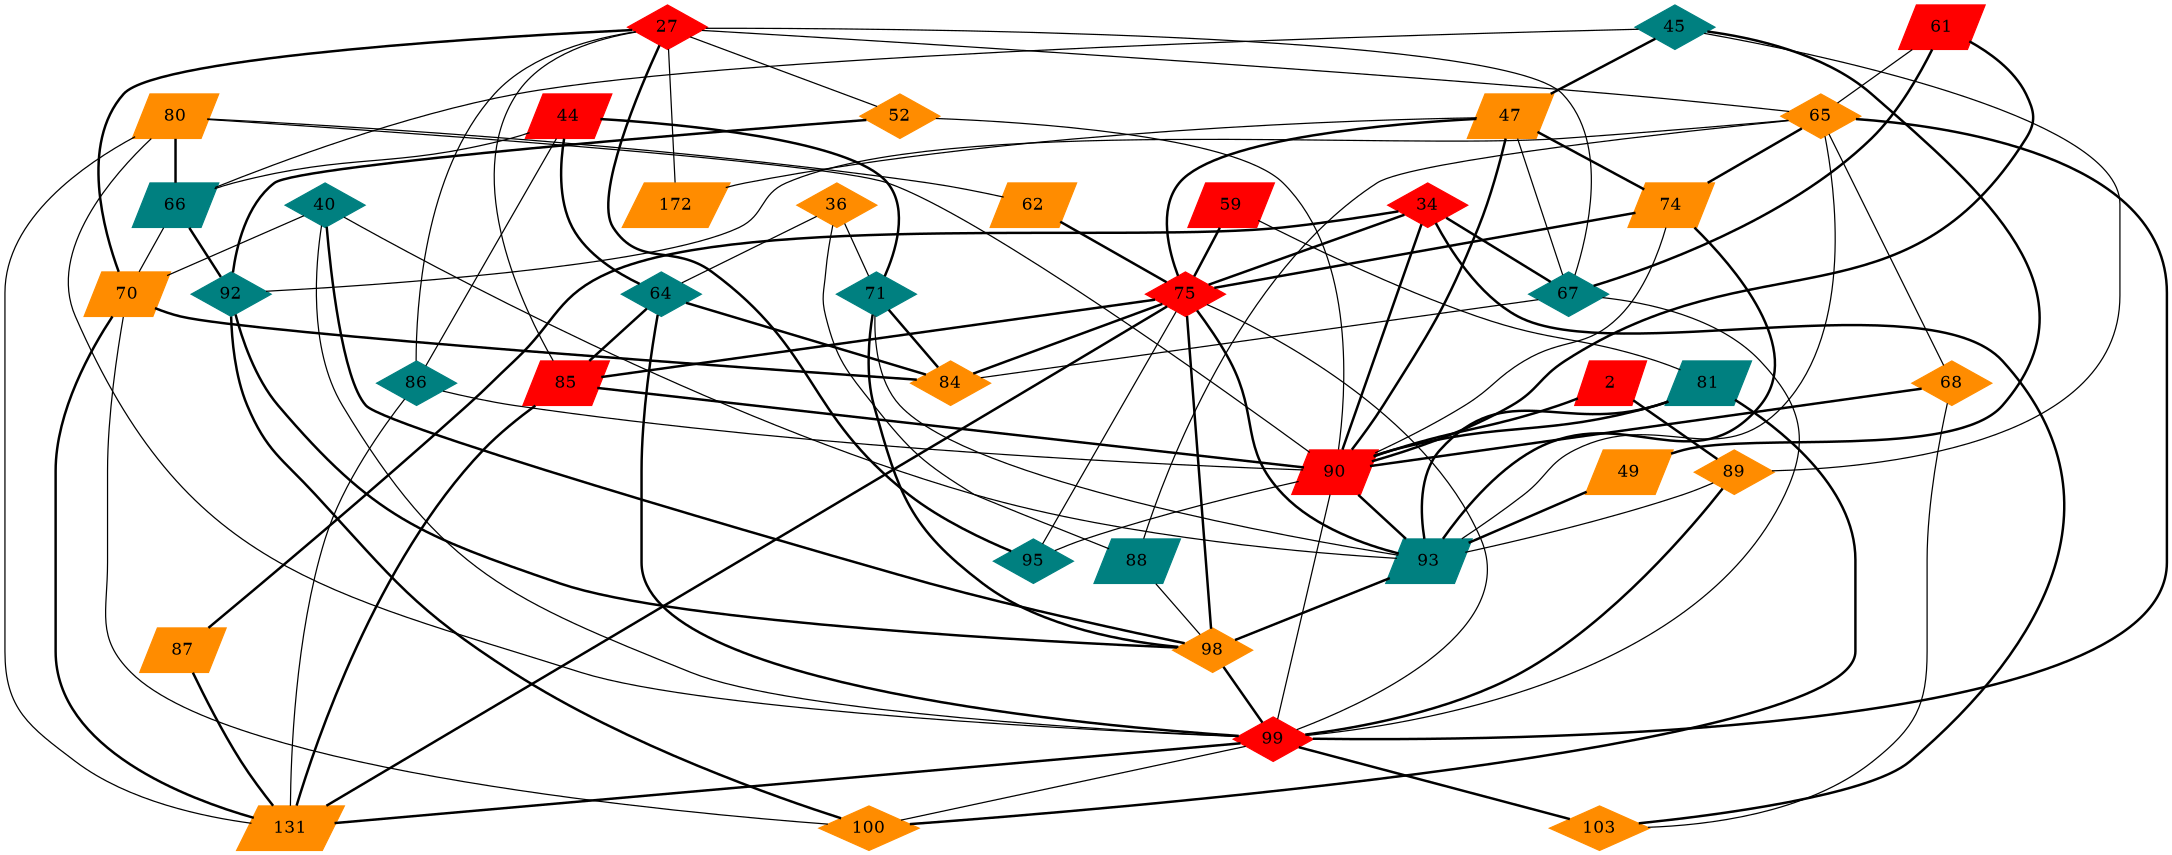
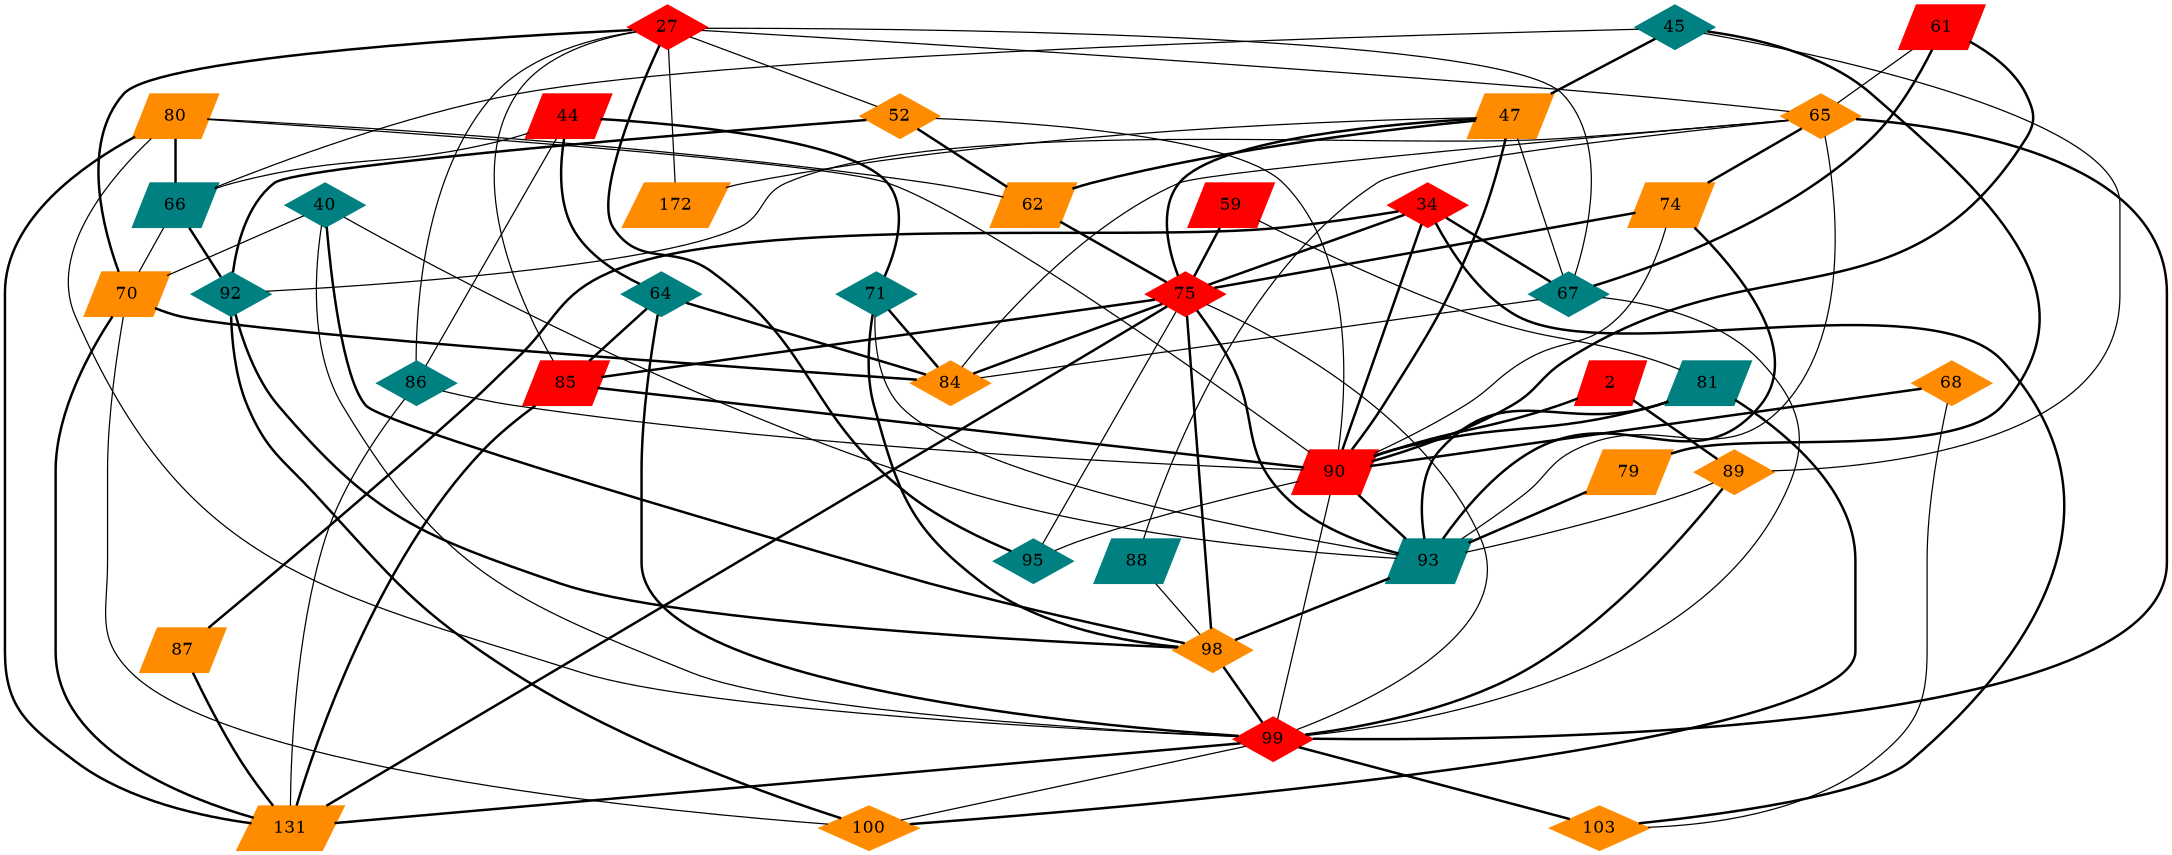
edge "52" -- "62": added
edge "47" -- "74": now "47" -- "62"
node "36": removed
edge "65" -- "68": now "65" -- "84"
node "49": label "49" -> "79"
edge "80" -- "131": style solid -> bold
